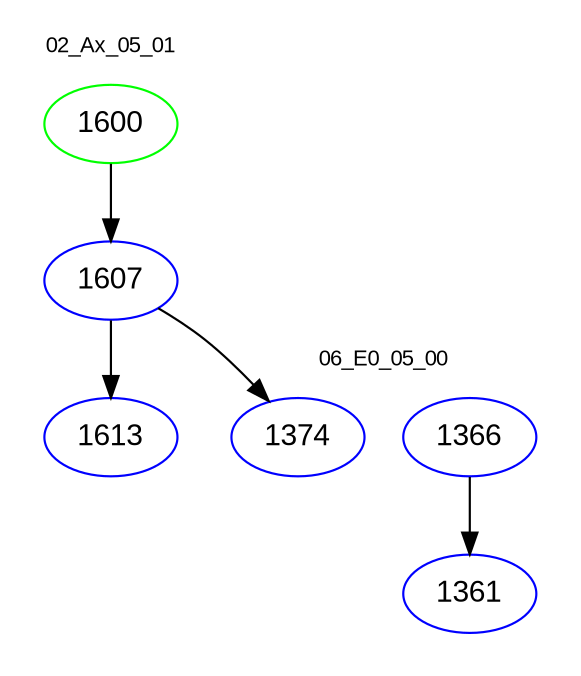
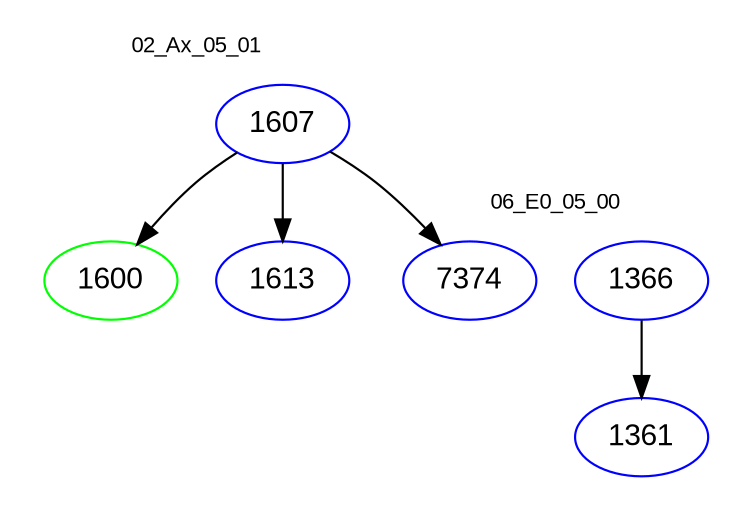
edge "1600" -> "1607": reversed
node "1374": label "1374" -> "7374"
